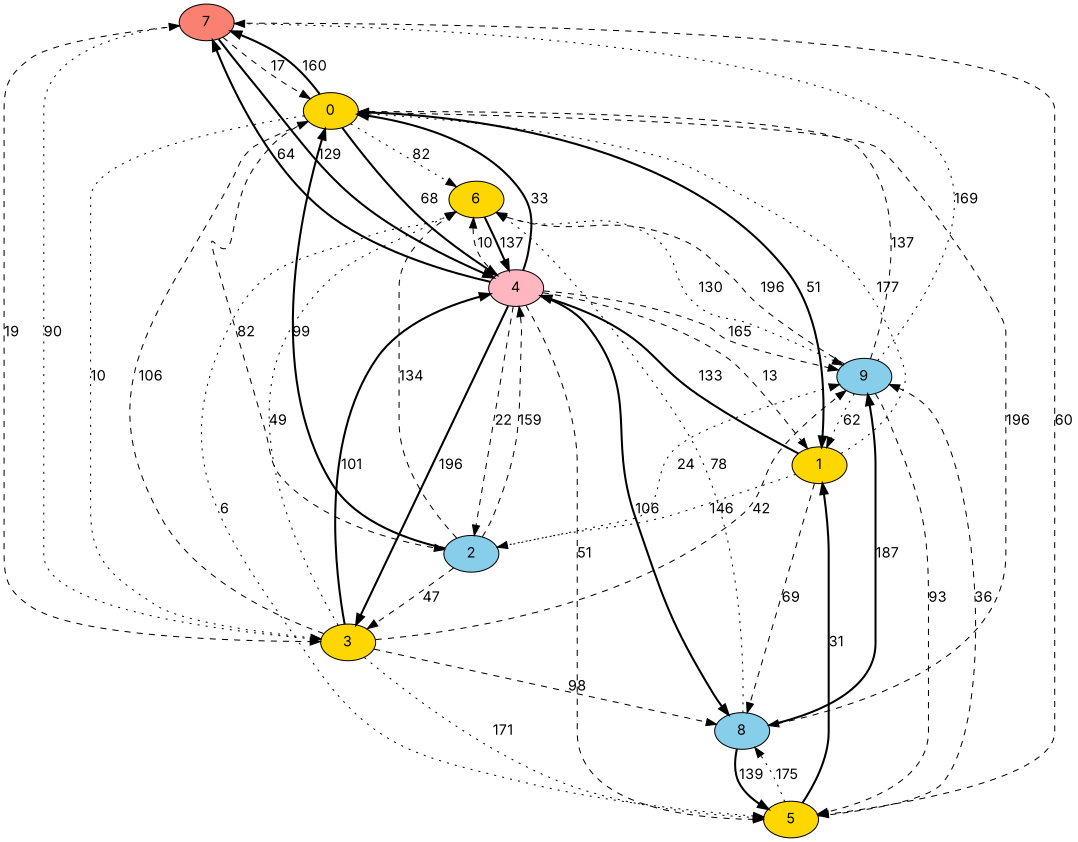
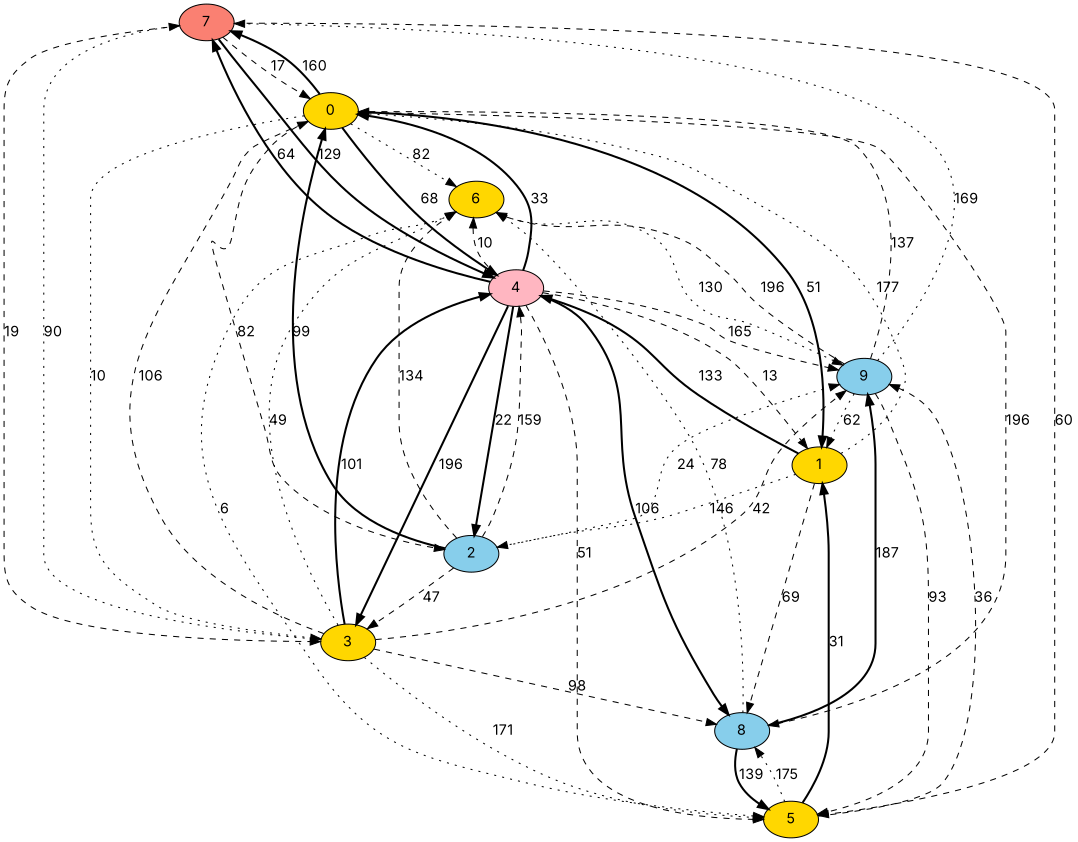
edge "6" -> "4": removed, label "137"
edge "4" -> "2": style dashed -> bold
